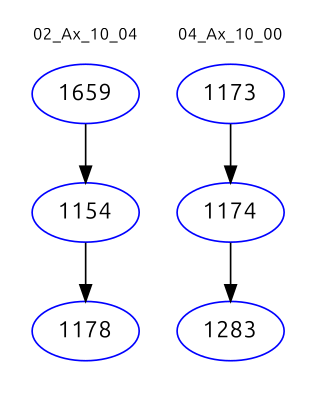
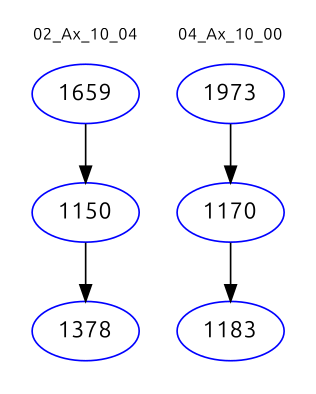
node "1173": label "1173" -> "1973"
node "1154": label "1154" -> "1150"
node "1174": label "1174" -> "1170"
node "1178": label "1178" -> "1378"
node "1283": label "1283" -> "1183"
